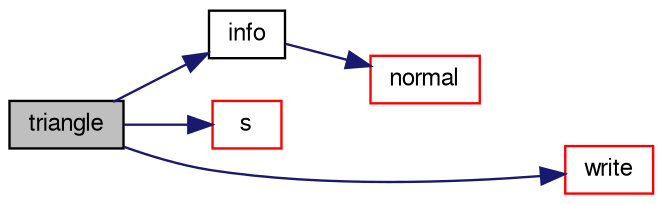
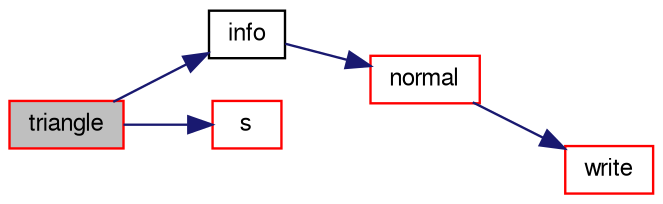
node "triangle": color black -> red
edge "triangle" -> "write": now "normal" -> "write"
